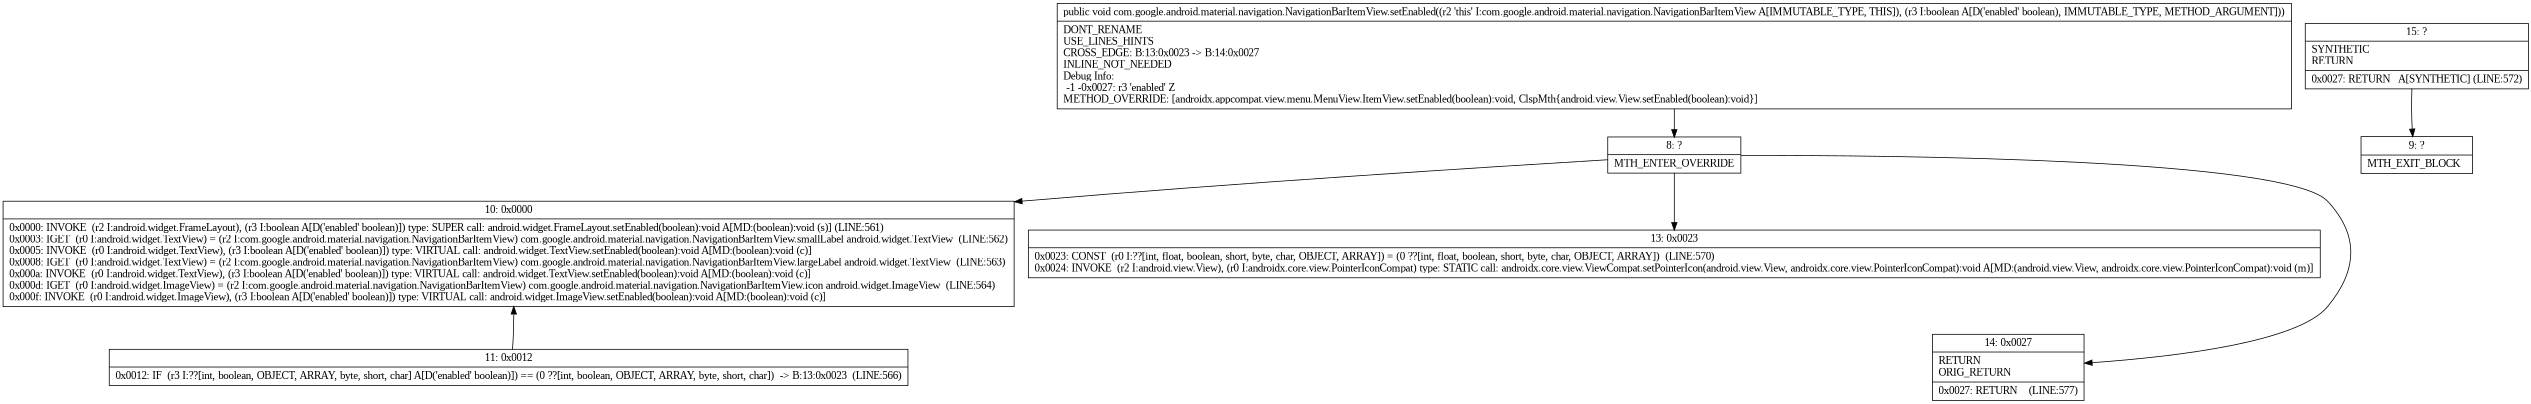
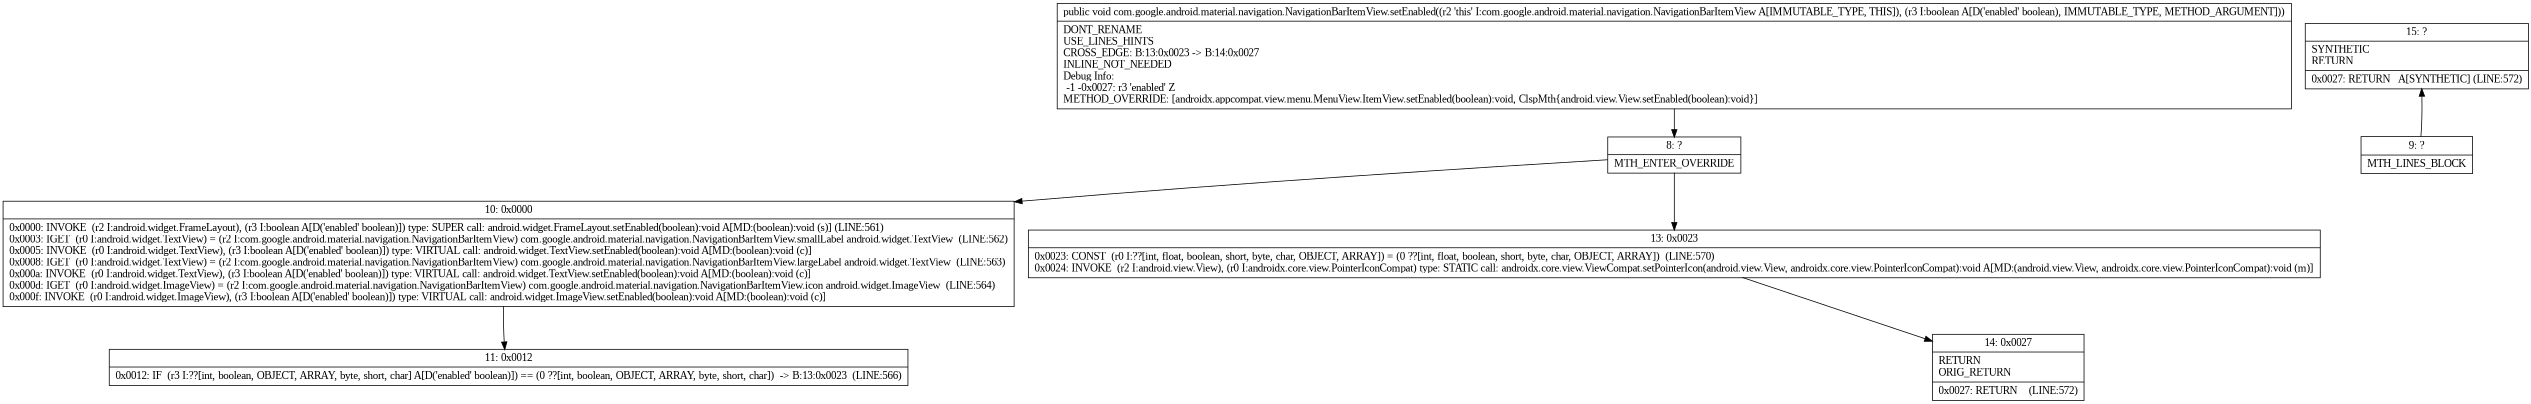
edge "15: ?" -> "9: ?": reversed
node "9: ?": text "MTH_EXIT_BLOCK" -> "MTH_LINES_BLOCK"
edge "8: ?" -> "14: 0x0027": now "13: 0x0023" -> "14: 0x0027"
edge "11: 0x0012" -> "10: 0x0000": reversed
node "14: 0x0027": text "0x0027: RETURN    (LINE:577)" -> "0x0027: RETURN    (LINE:572)"
